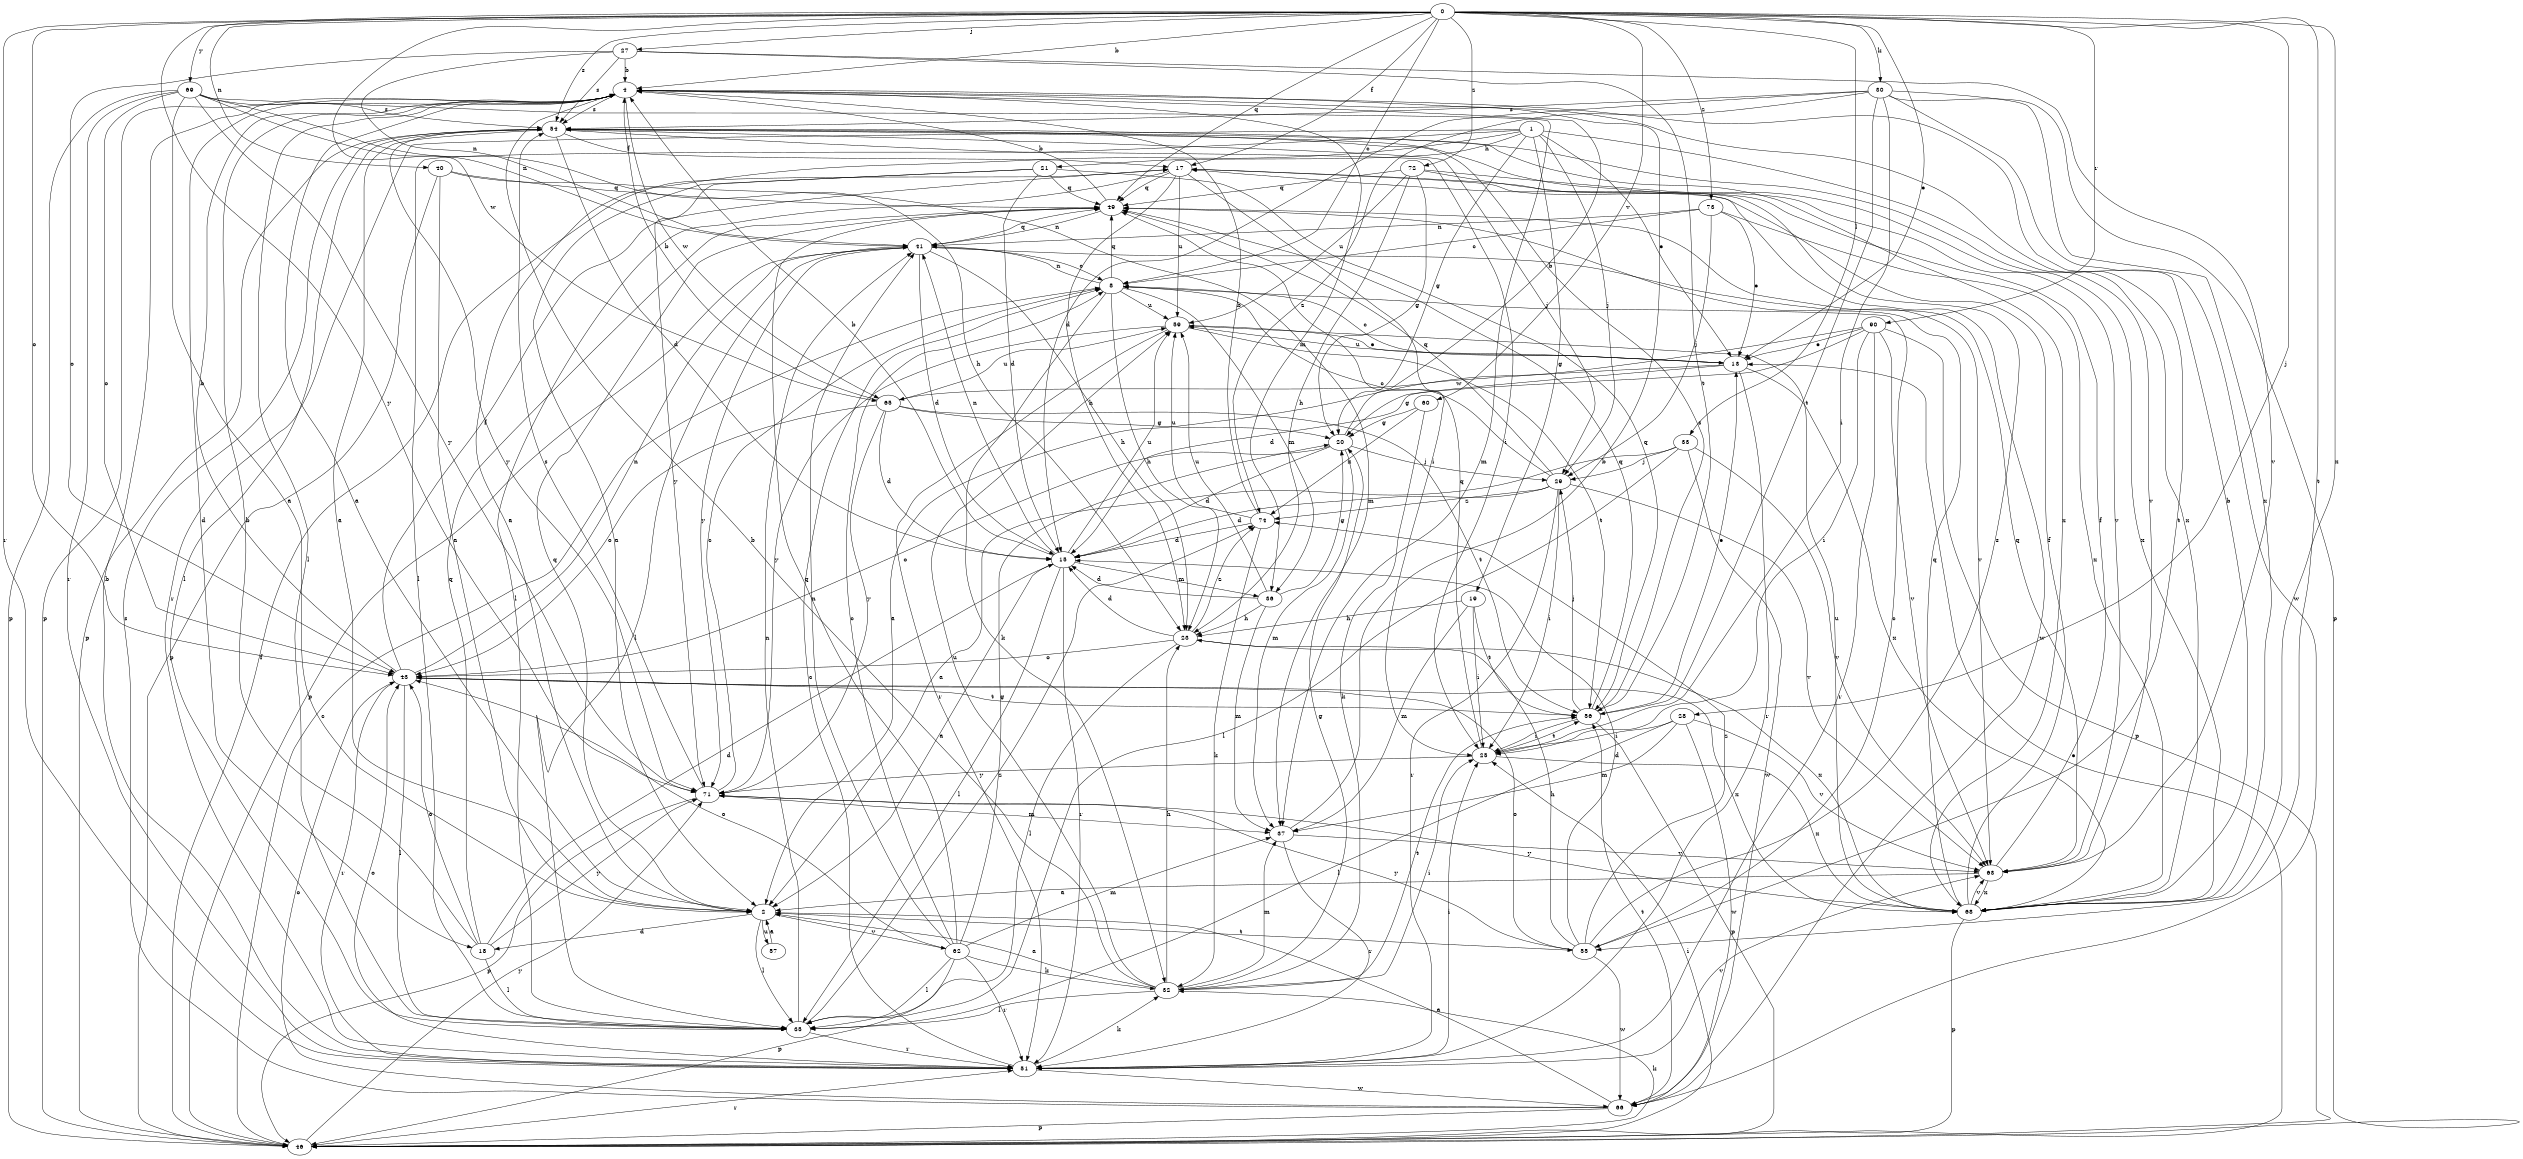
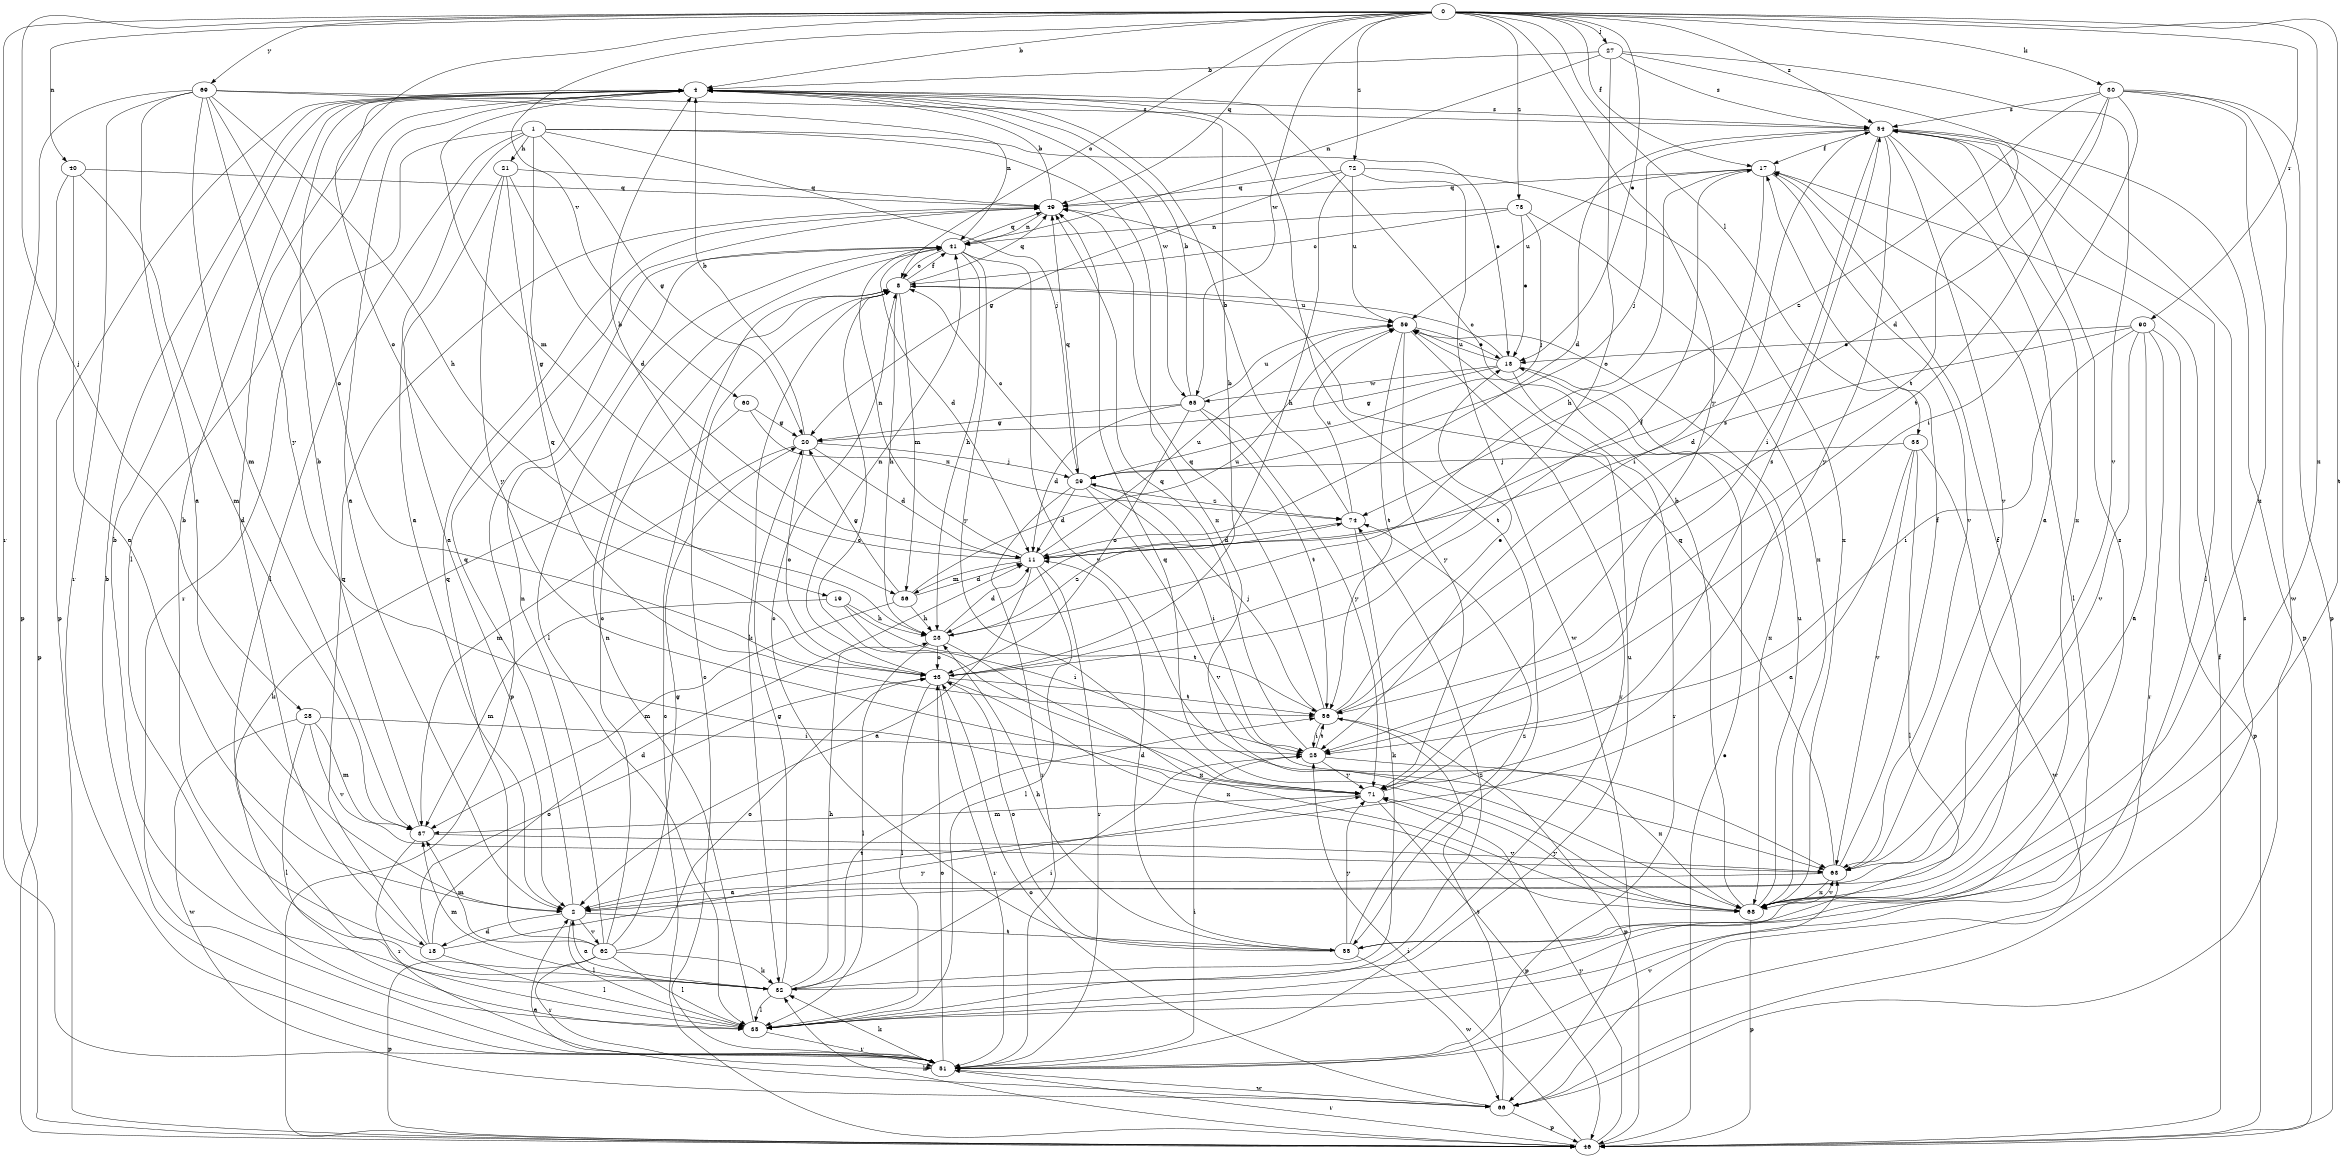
edge "8" -> "41": label "n" -> "f"
node "15": label "15" -> "11"
node "57": removed
